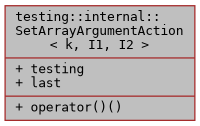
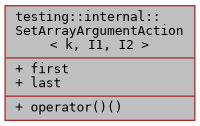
node "testing::internal::": text "+ testing" -> "+ first"
